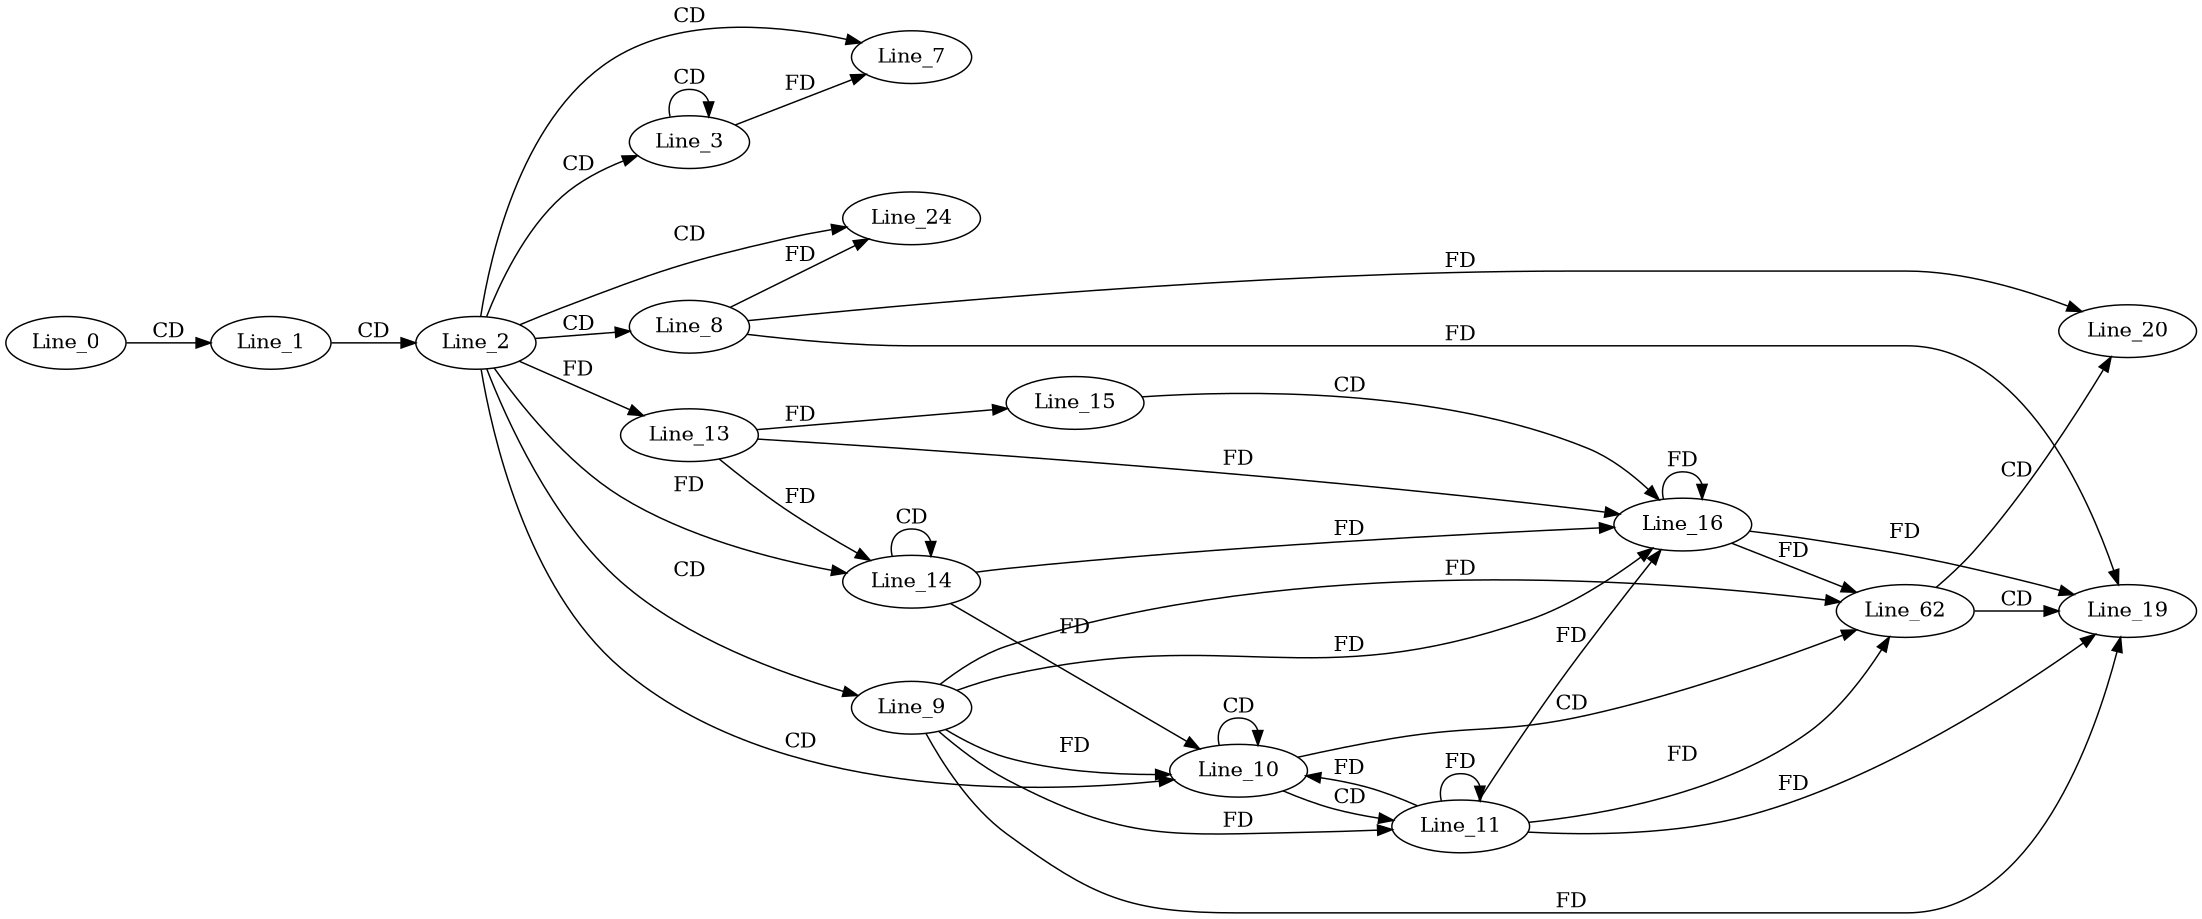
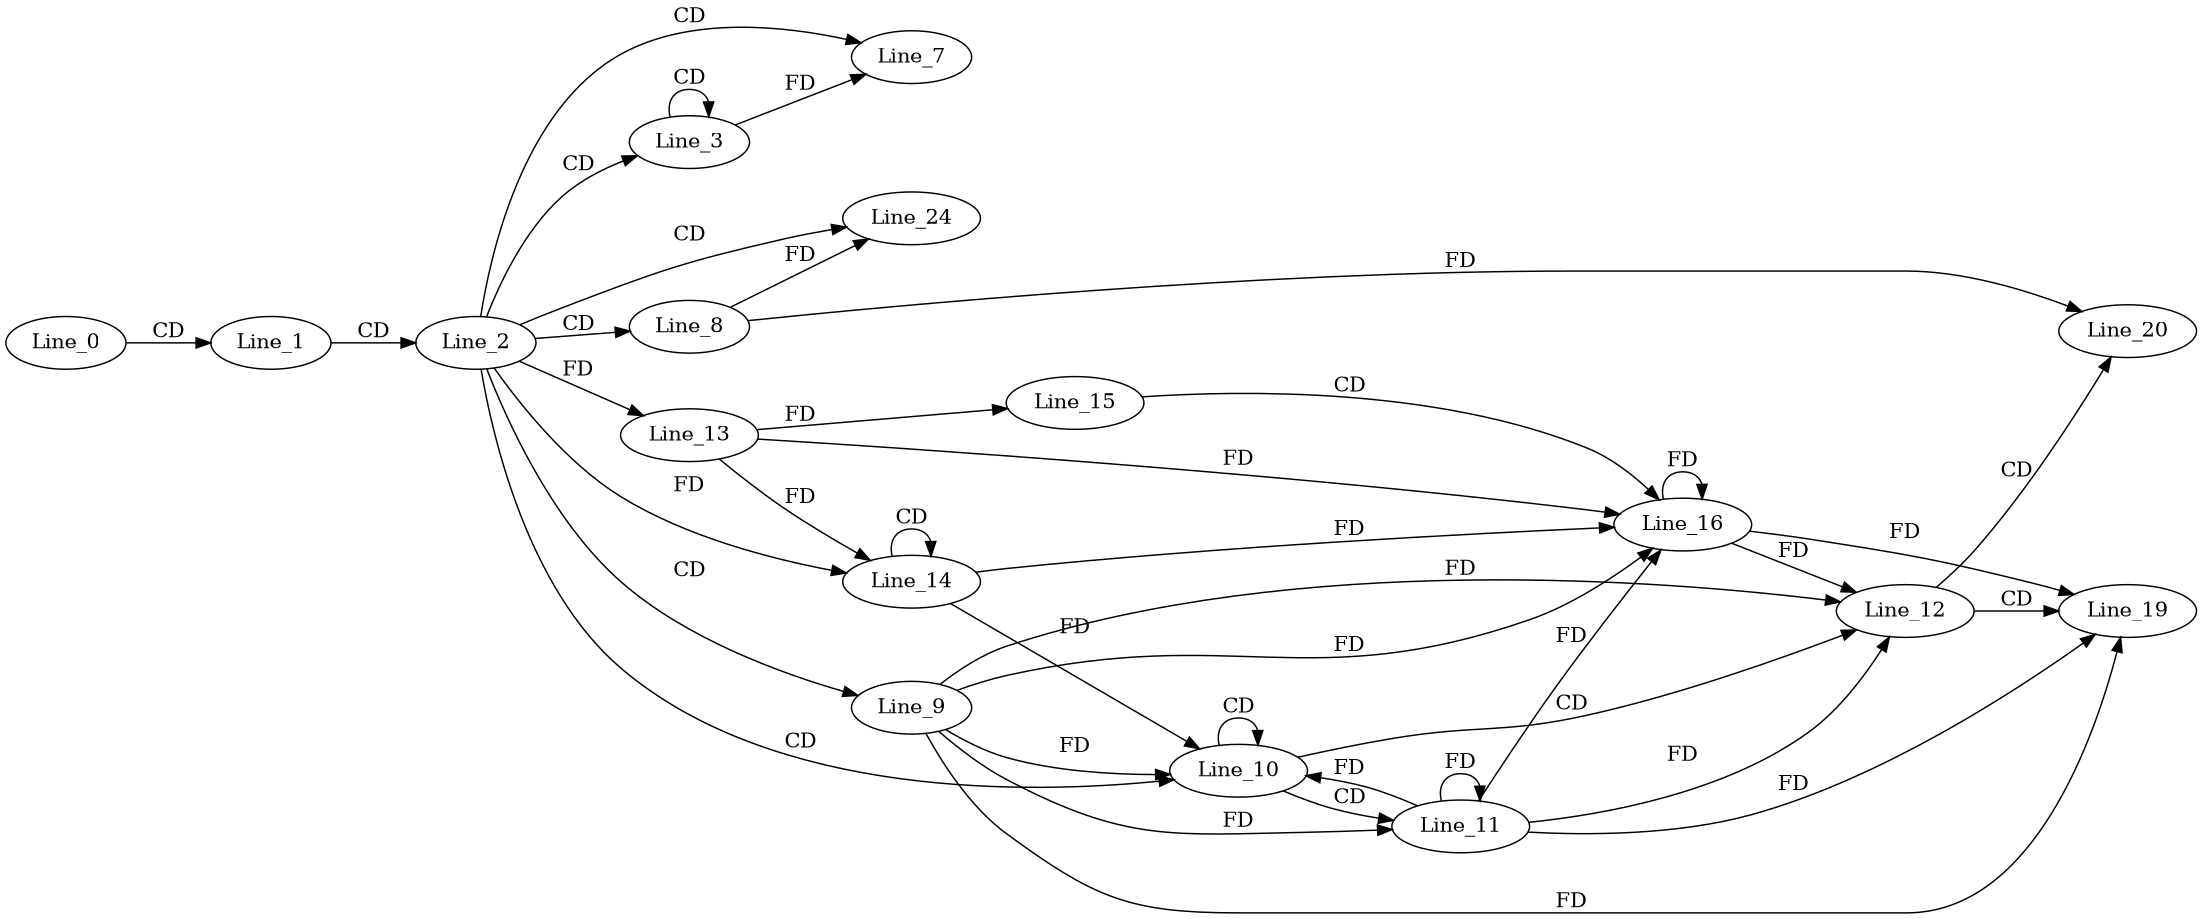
edge "Line_8" -> "Line_19": removed, label "FD"
node "Line_62": label "Line_62" -> "Line_12"
